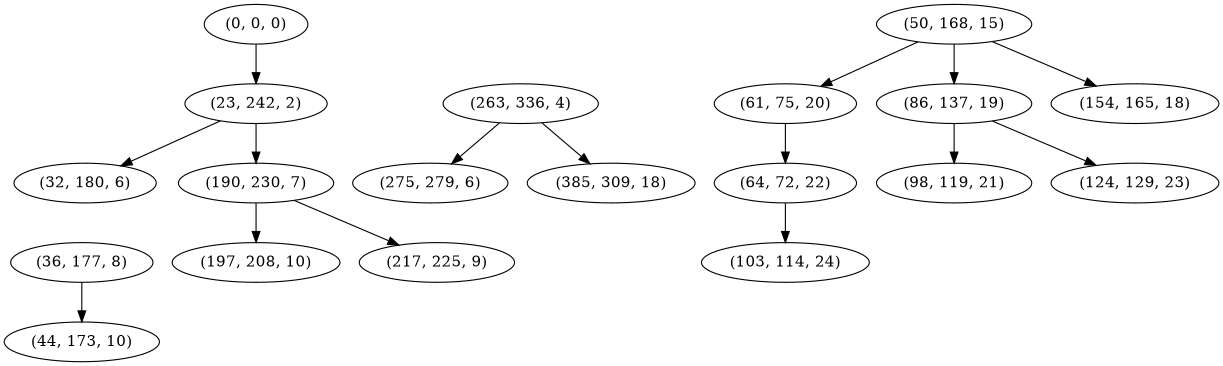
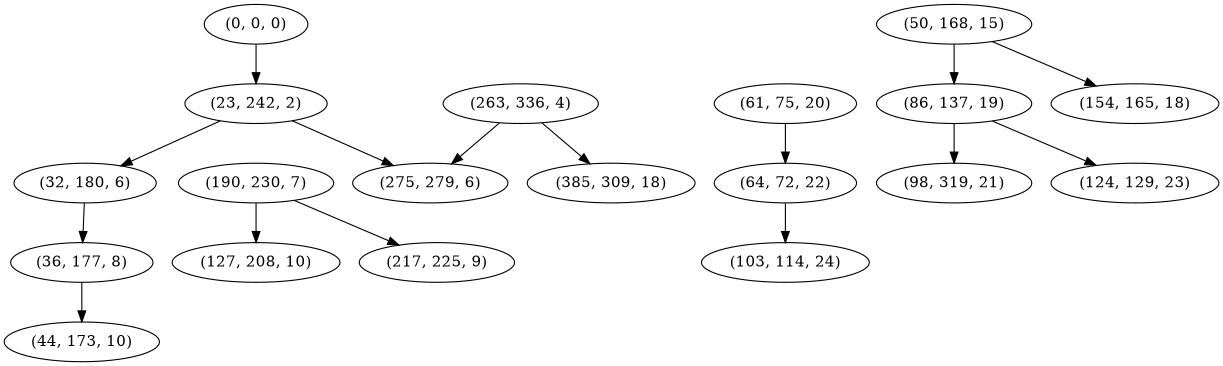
edge "(50, 168, 15)" -> "(61, 75, 20)": removed
edge "(23, 242, 2)" -> "(190, 230, 7)": now "(23, 242, 2)" -> "(275, 279, 6)"
node "(98, 119, 21)": label "(98, 119, 21)" -> "(98, 319, 21)"
edge "(32, 180, 6)" -> "(36, 177, 8)": added
node "(197, 208, 10)": label "(197, 208, 10)" -> "(127, 208, 10)"
